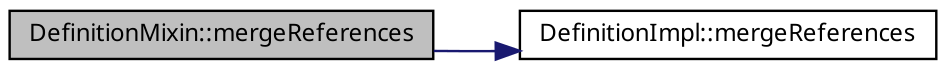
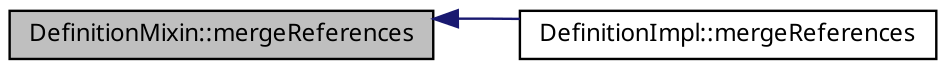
edge "DefinitionMixin::mergeReferences" -> "DefinitionImpl::mergeReferences": reversed
